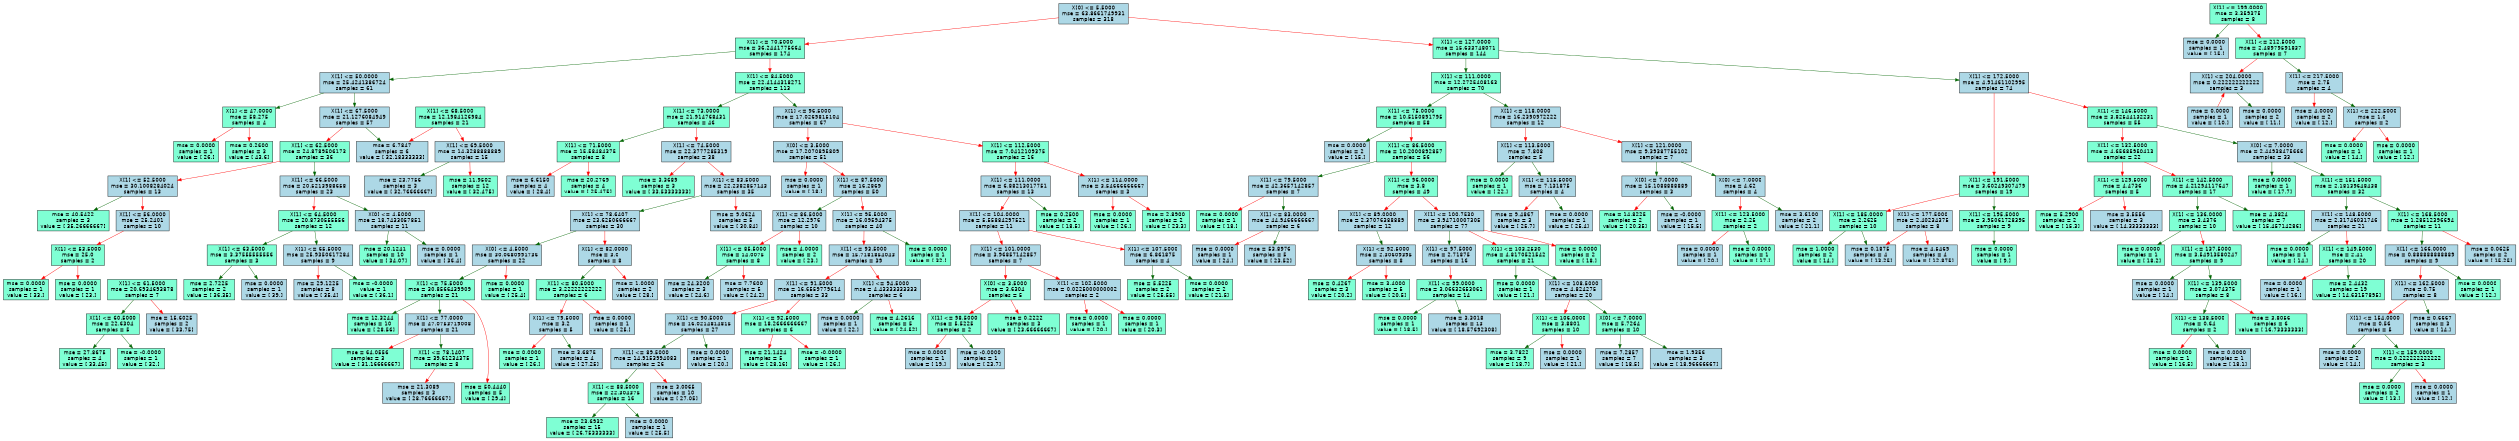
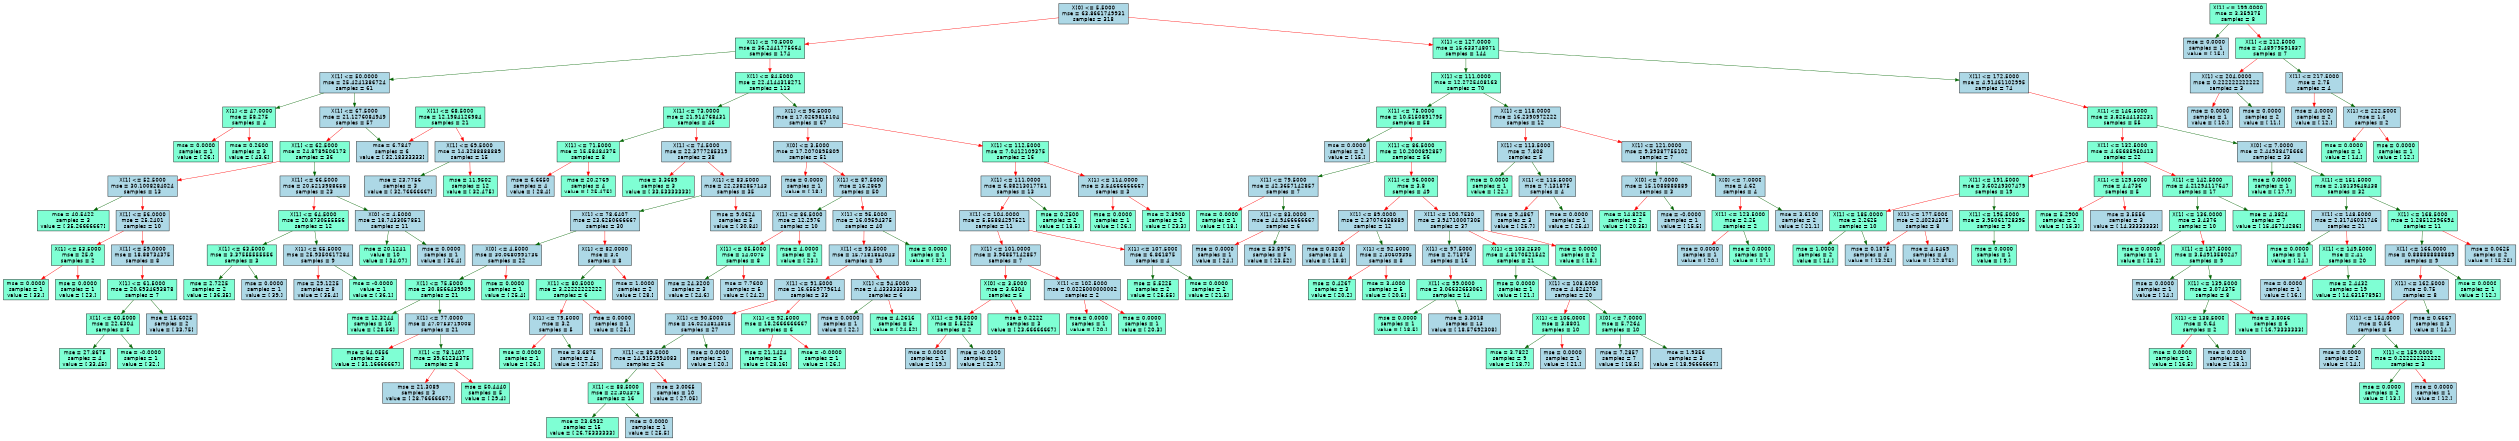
edge "mse = 0.0000 samples = 1 value = [ 10.]" -> "X[1] <= 204.0000 mse = 0.222222222222 samples = 3": reversed
edge "X[1] <= 172.5000 mse = 4.91461102995 samples = 74" -> "X[1] <= 191.5000 mse = 3.60249307479 samples = 19": now "X[1] <= 132.5000 mse = 4.65685950413 samples = 22" -> "X[1] <= 191.5000 mse = 3.60249307479 samples = 19"
node "mse = 6.6150 samples = 4 value = [ 28.4]": label "mse = 6.6150 samples = 4 value = [ 28.4]" -> "mse = 6.6650 samples = 4 value = [ 28.4]"
node "X[1] <= 100.7530 mse = 3.94710007305 samples = 77": label "X[1] <= 100.7530 mse = 3.94710007305 samples = 77" -> "X[1] <= 100.7530 mse = 3.94710007305 samples = 37"
node "X[1] <= 59.0000 mse = 18.88734375 samples = 8": added
node "mse = 20.1241 samples = 10 value = [ 34.07]": label "mse = 20.1241 samples = 10 value = [ 34.07]" -> "mse = 20.1241 value = 10 value = [ 34.07]"
node "mse = 0.8200 samples = 4 value = [ 18.8]": added
edge "X[1] <= 61.5000 mse = 20.6934693878 samples = 7" -> "mse = 15.6025 samples = 2 value = [ 33.75]": color red -> darkgreen
edge "X[1] <= 75.5000 mse = 30.8566439909 samples = 21" -> "mse = 50.4440 samples = 5 value = [ 29.4]": now "X[1] <= 78.1407 mse = 39.61234375 samples = 8" -> "mse = 50.4440 samples = 5 value = [ 29.4]"
